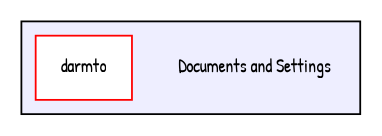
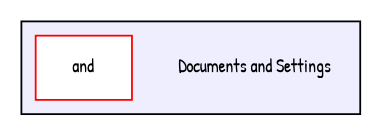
node "darmto": label "darmto" -> "and"
